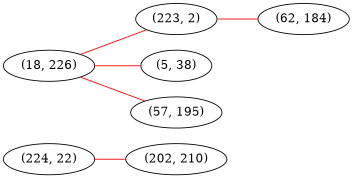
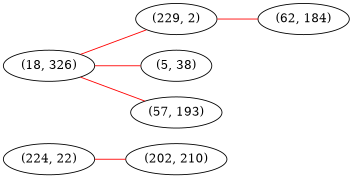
node "(223, 2)": label "(223, 2)" -> "(229, 2)"
node "(18, 226)": label "(18, 226)" -> "(18, 326)"
node "(57, 195)": label "(57, 195)" -> "(57, 193)"
